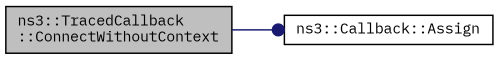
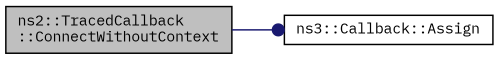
node "ns3::TracedCallback ::ConnectWithoutContext": label "ns3::TracedCallback ::ConnectWithoutContext" -> "ns2::TracedCallback ::ConnectWithoutContext"
